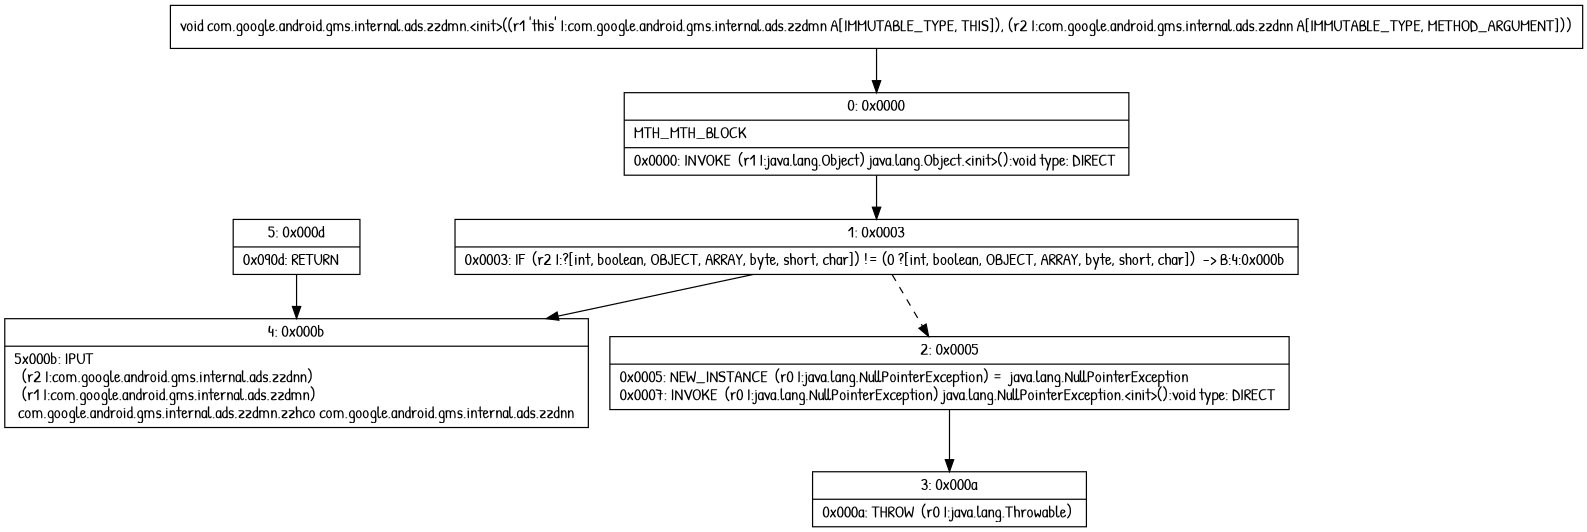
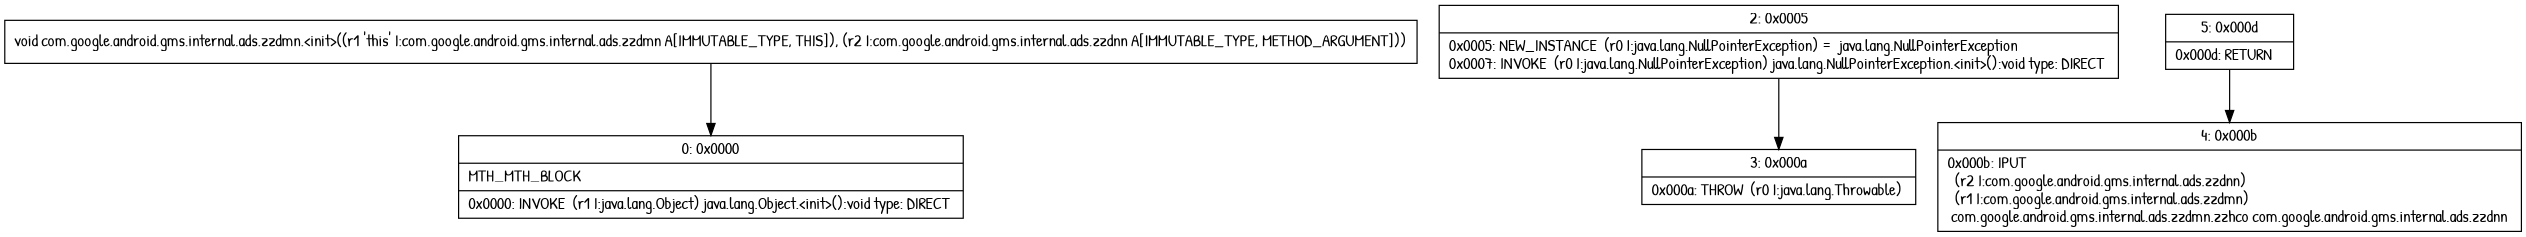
node "1: 0x0003": removed
node "5: 0x000d": text "0x090d: RETURN" -> "0x000d: RETURN"
node "4: 0x000b": text "5x000b: IPUT" -> "0x000b: IPUT"
